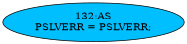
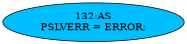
node "132:AS PSLVERR = PSLVERR;": label "132:AS PSLVERR = PSLVERR;" -> "132:AS PSLVERR = ERROR;"
